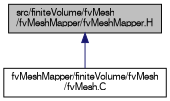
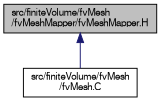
node "fvMeshMapper/finiteVolume/fvMesh /fvMesh.C": label "fvMeshMapper/finiteVolume/fvMesh /fvMesh.C" -> "src/finiteVolume/fvMesh /fvMesh.C"
